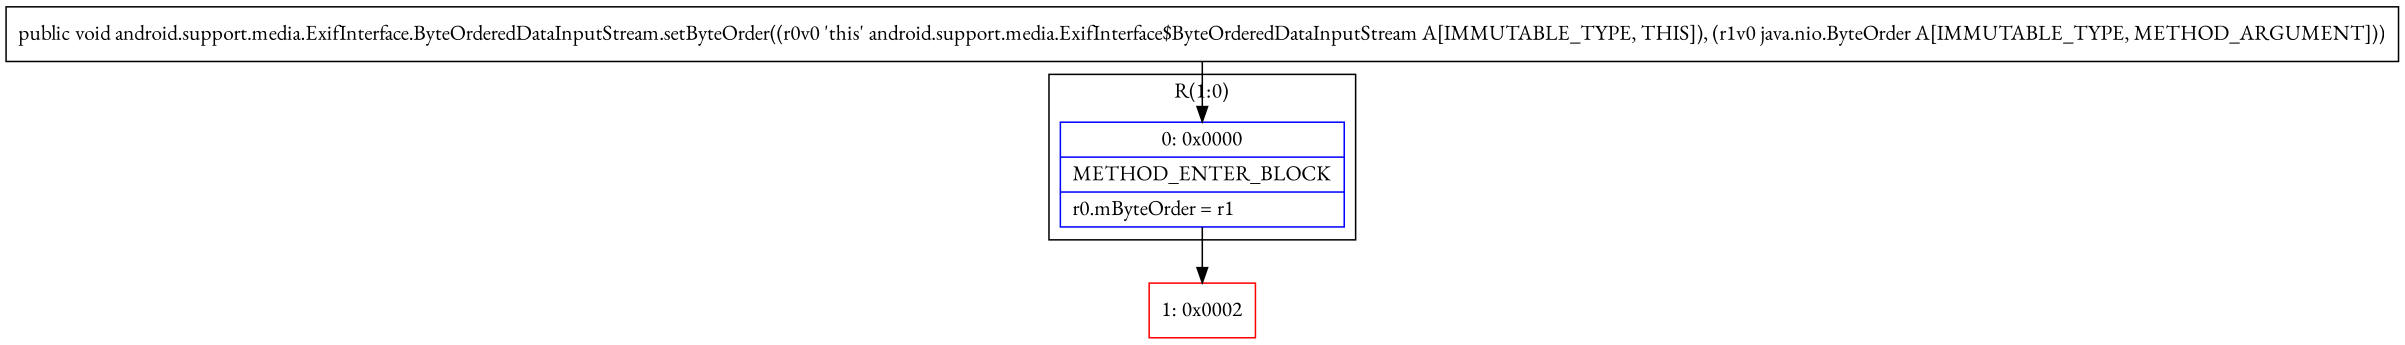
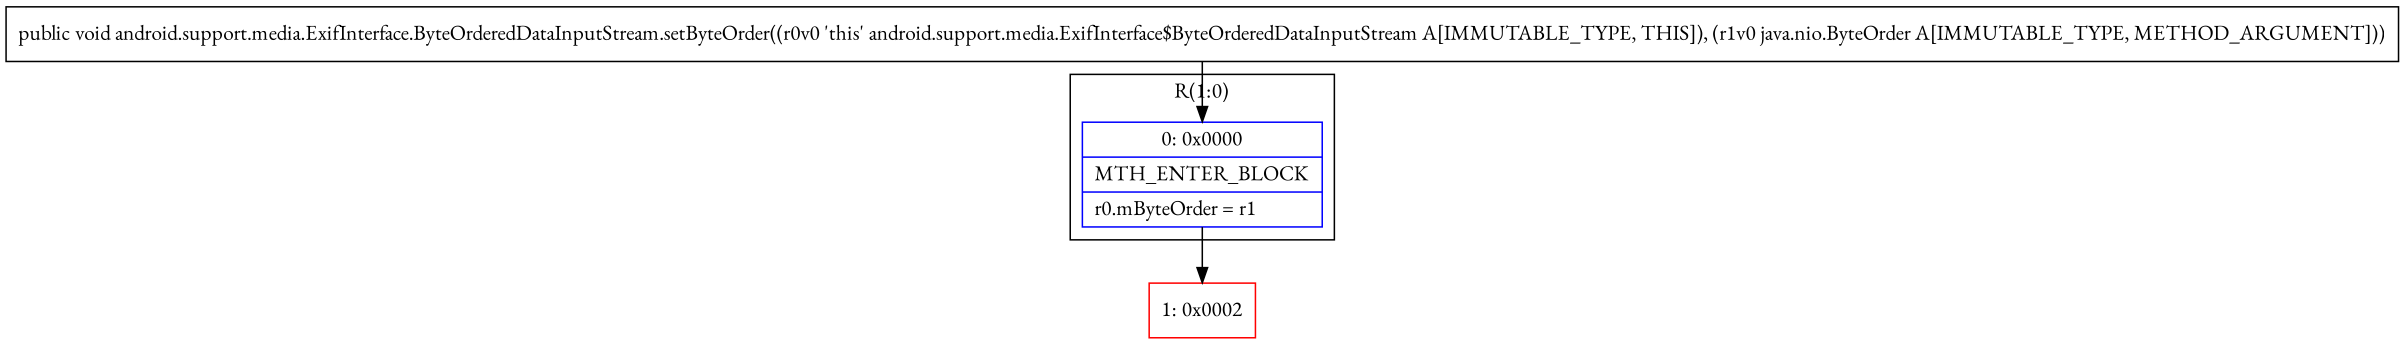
node "0: 0x0000": text "METHOD_ENTER_BLOCK" -> "MTH_ENTER_BLOCK"
